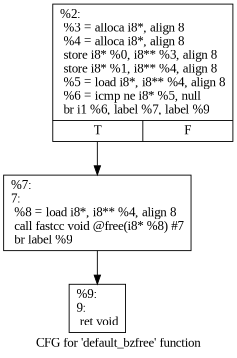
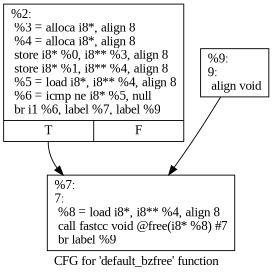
edge "%7:" -> "%9:": reversed
node "%9:": text "ret void" -> "align void"
